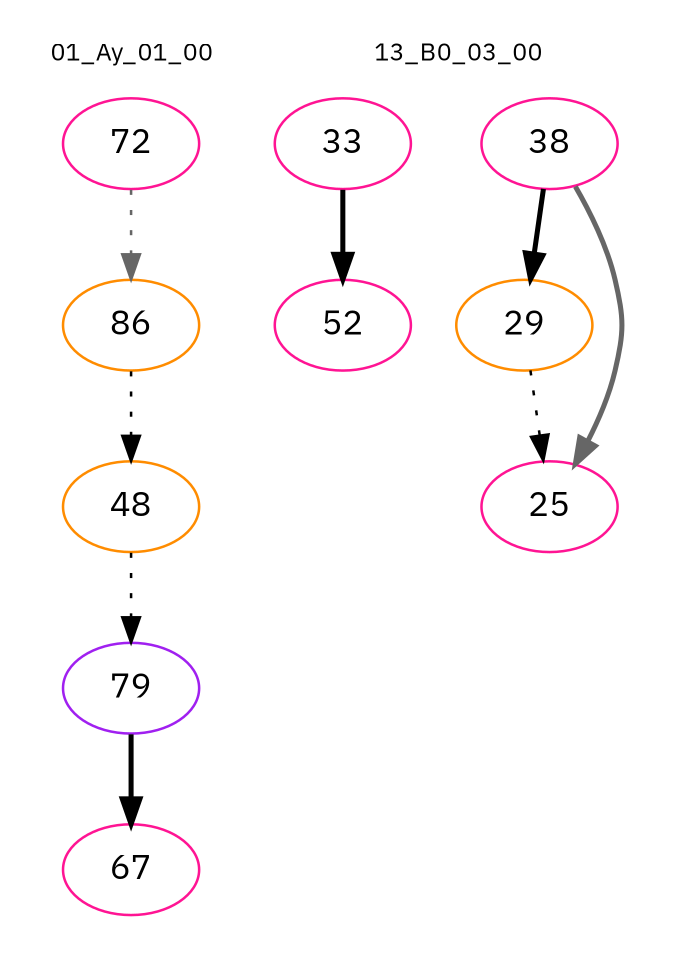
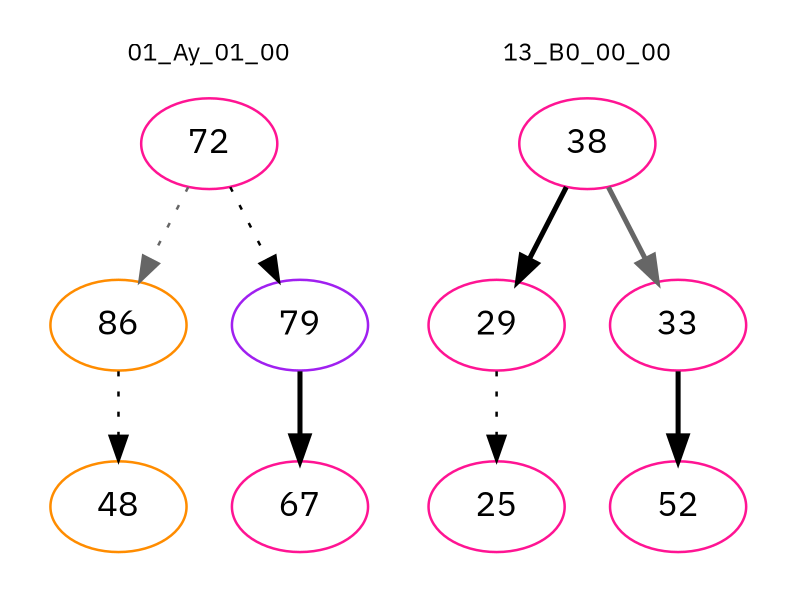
cluster "13_B0_03_00": label "13_B0_03_00" -> "13_B0_00_00"
edge "38" -> "25": now "38" -> "33"
node "29": color darkorange -> deeppink
edge "48" -> "79": now "72" -> "79"
